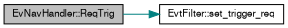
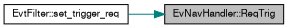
edge "EvNavHandler::ReqTrig" -> "EvtFilter::set_trigger_req": reversed
